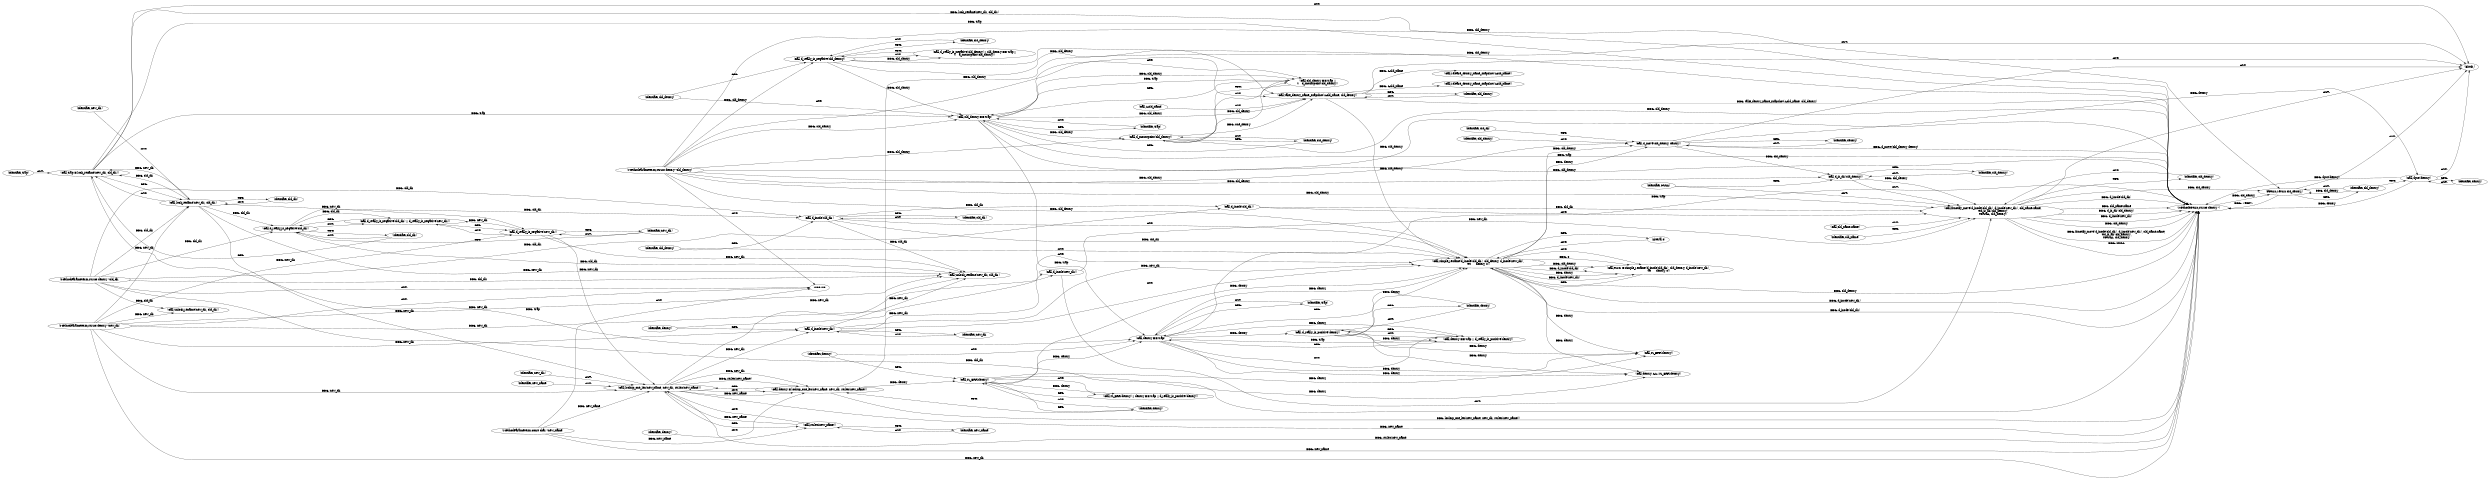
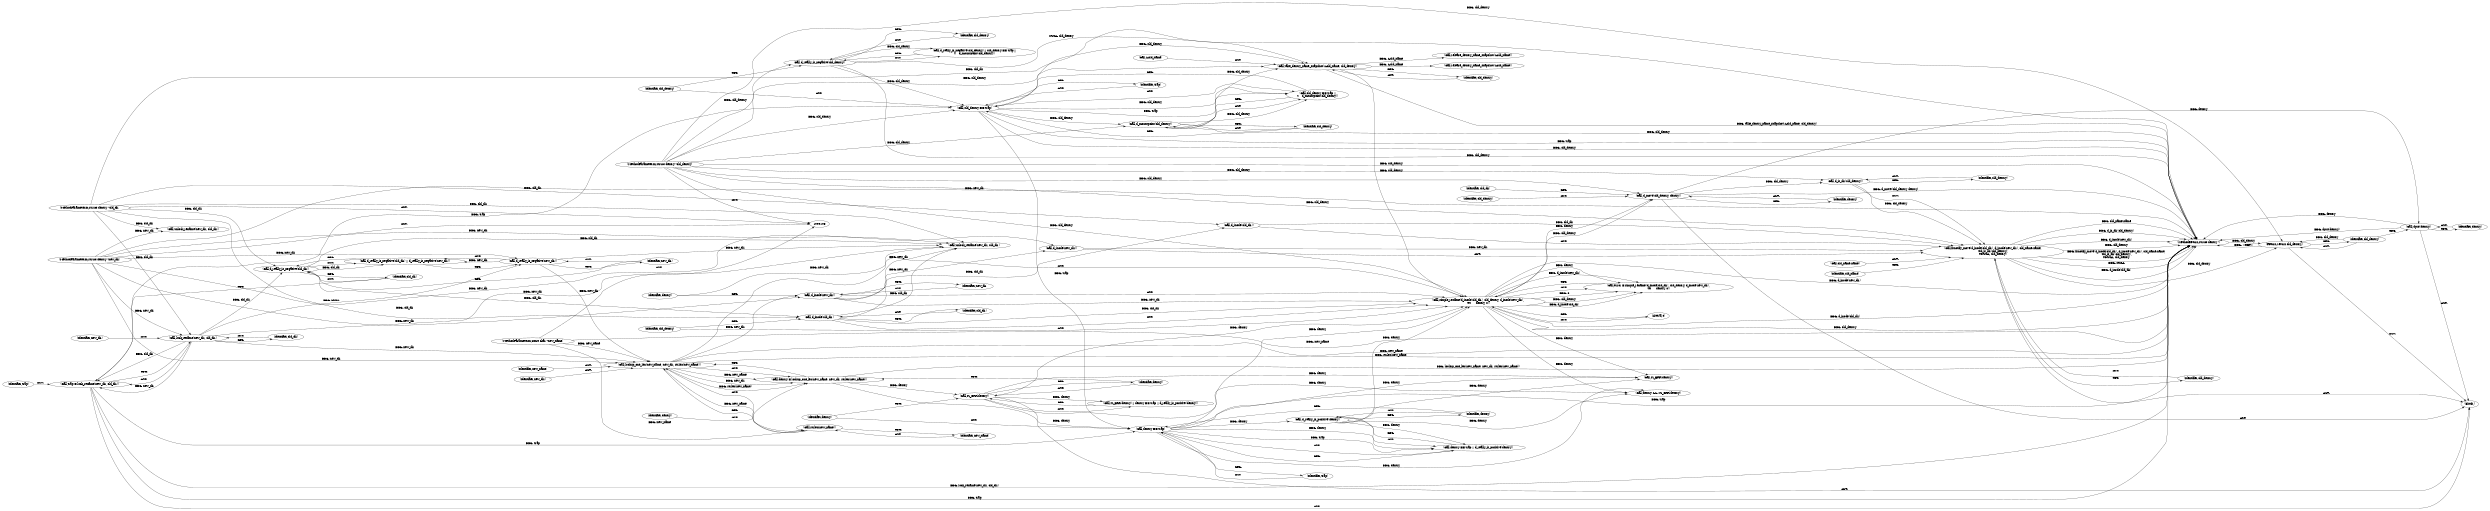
edge "(Call,d_really_is_negative(old_dentry))" -> "(Call,take_dentry_name_snapshot(&old_name, old_dentry))": label "DDG: old_dentry" -> "NULL: old_dentry"
edge "(Call,take_dentry_name_snapshot(&old_name, old_dentry))" -> "(Block,)": removed, label "AST:"
edge "(Call,d_mountpoint(old_dentry))" -> "(Call,take_dentry_name_snapshot(&old_name, old_dentry))": label "DDG: one_dentry" -> "DDG: old_dentry"
node "(Identifier,NULL)": removed
edge "(Call,lock_rename(new_dir, old_dir))" -> "(Call,d_really_is_negative(new_dir))": label "DDG: new_dir" -> "DDG: NULL"
